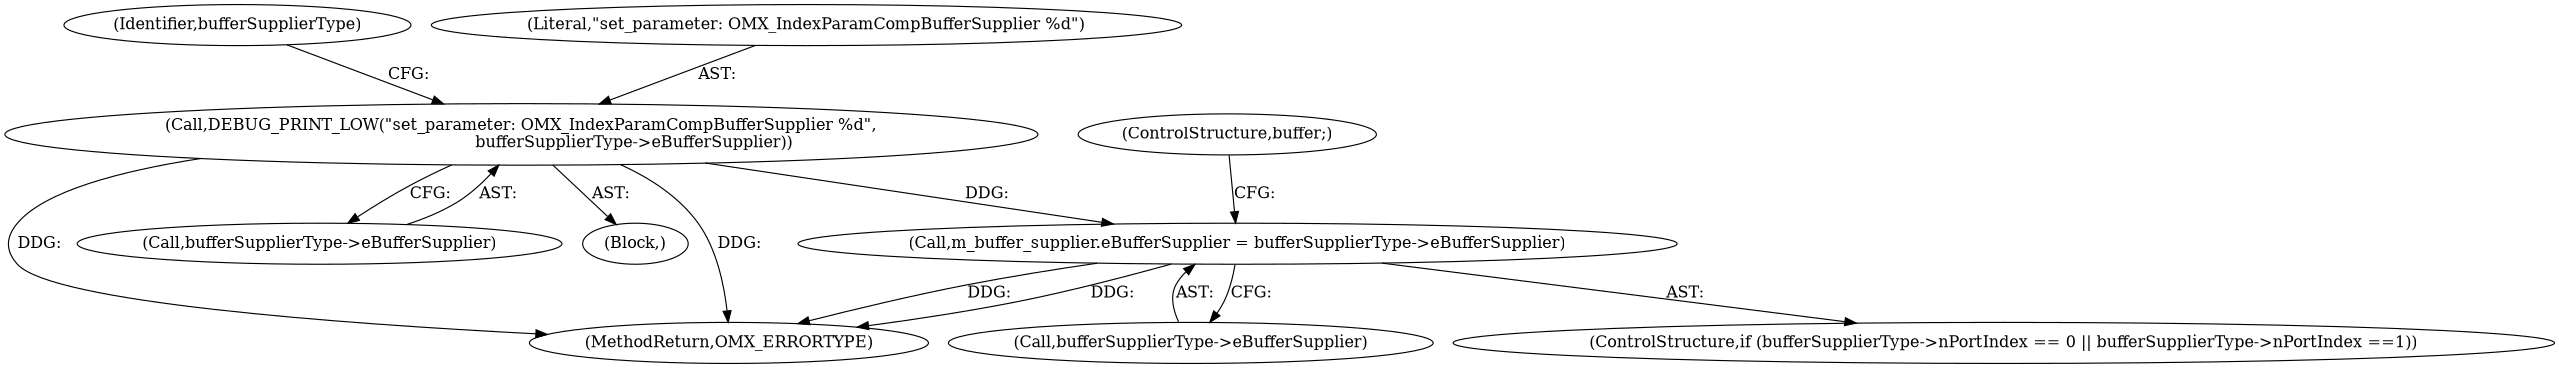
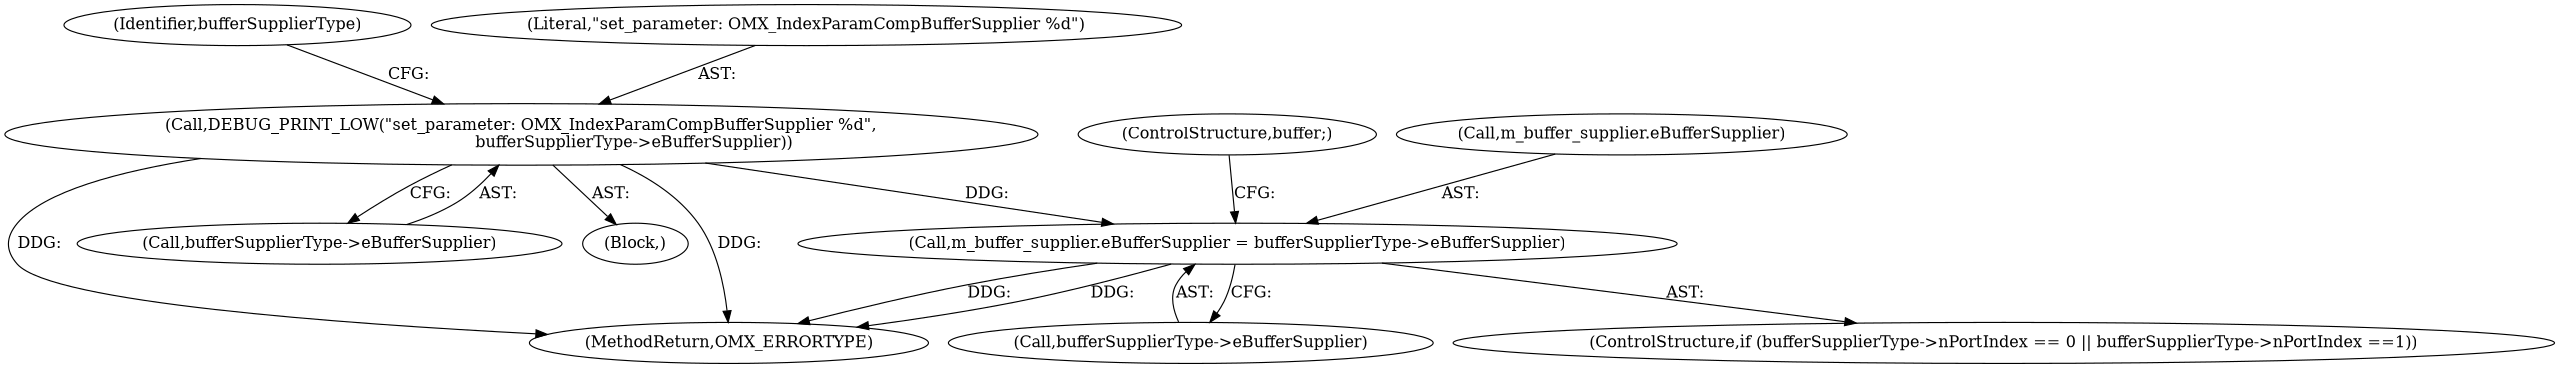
node "(Call,m_buffer_supplier.eBufferSupplier)": added
